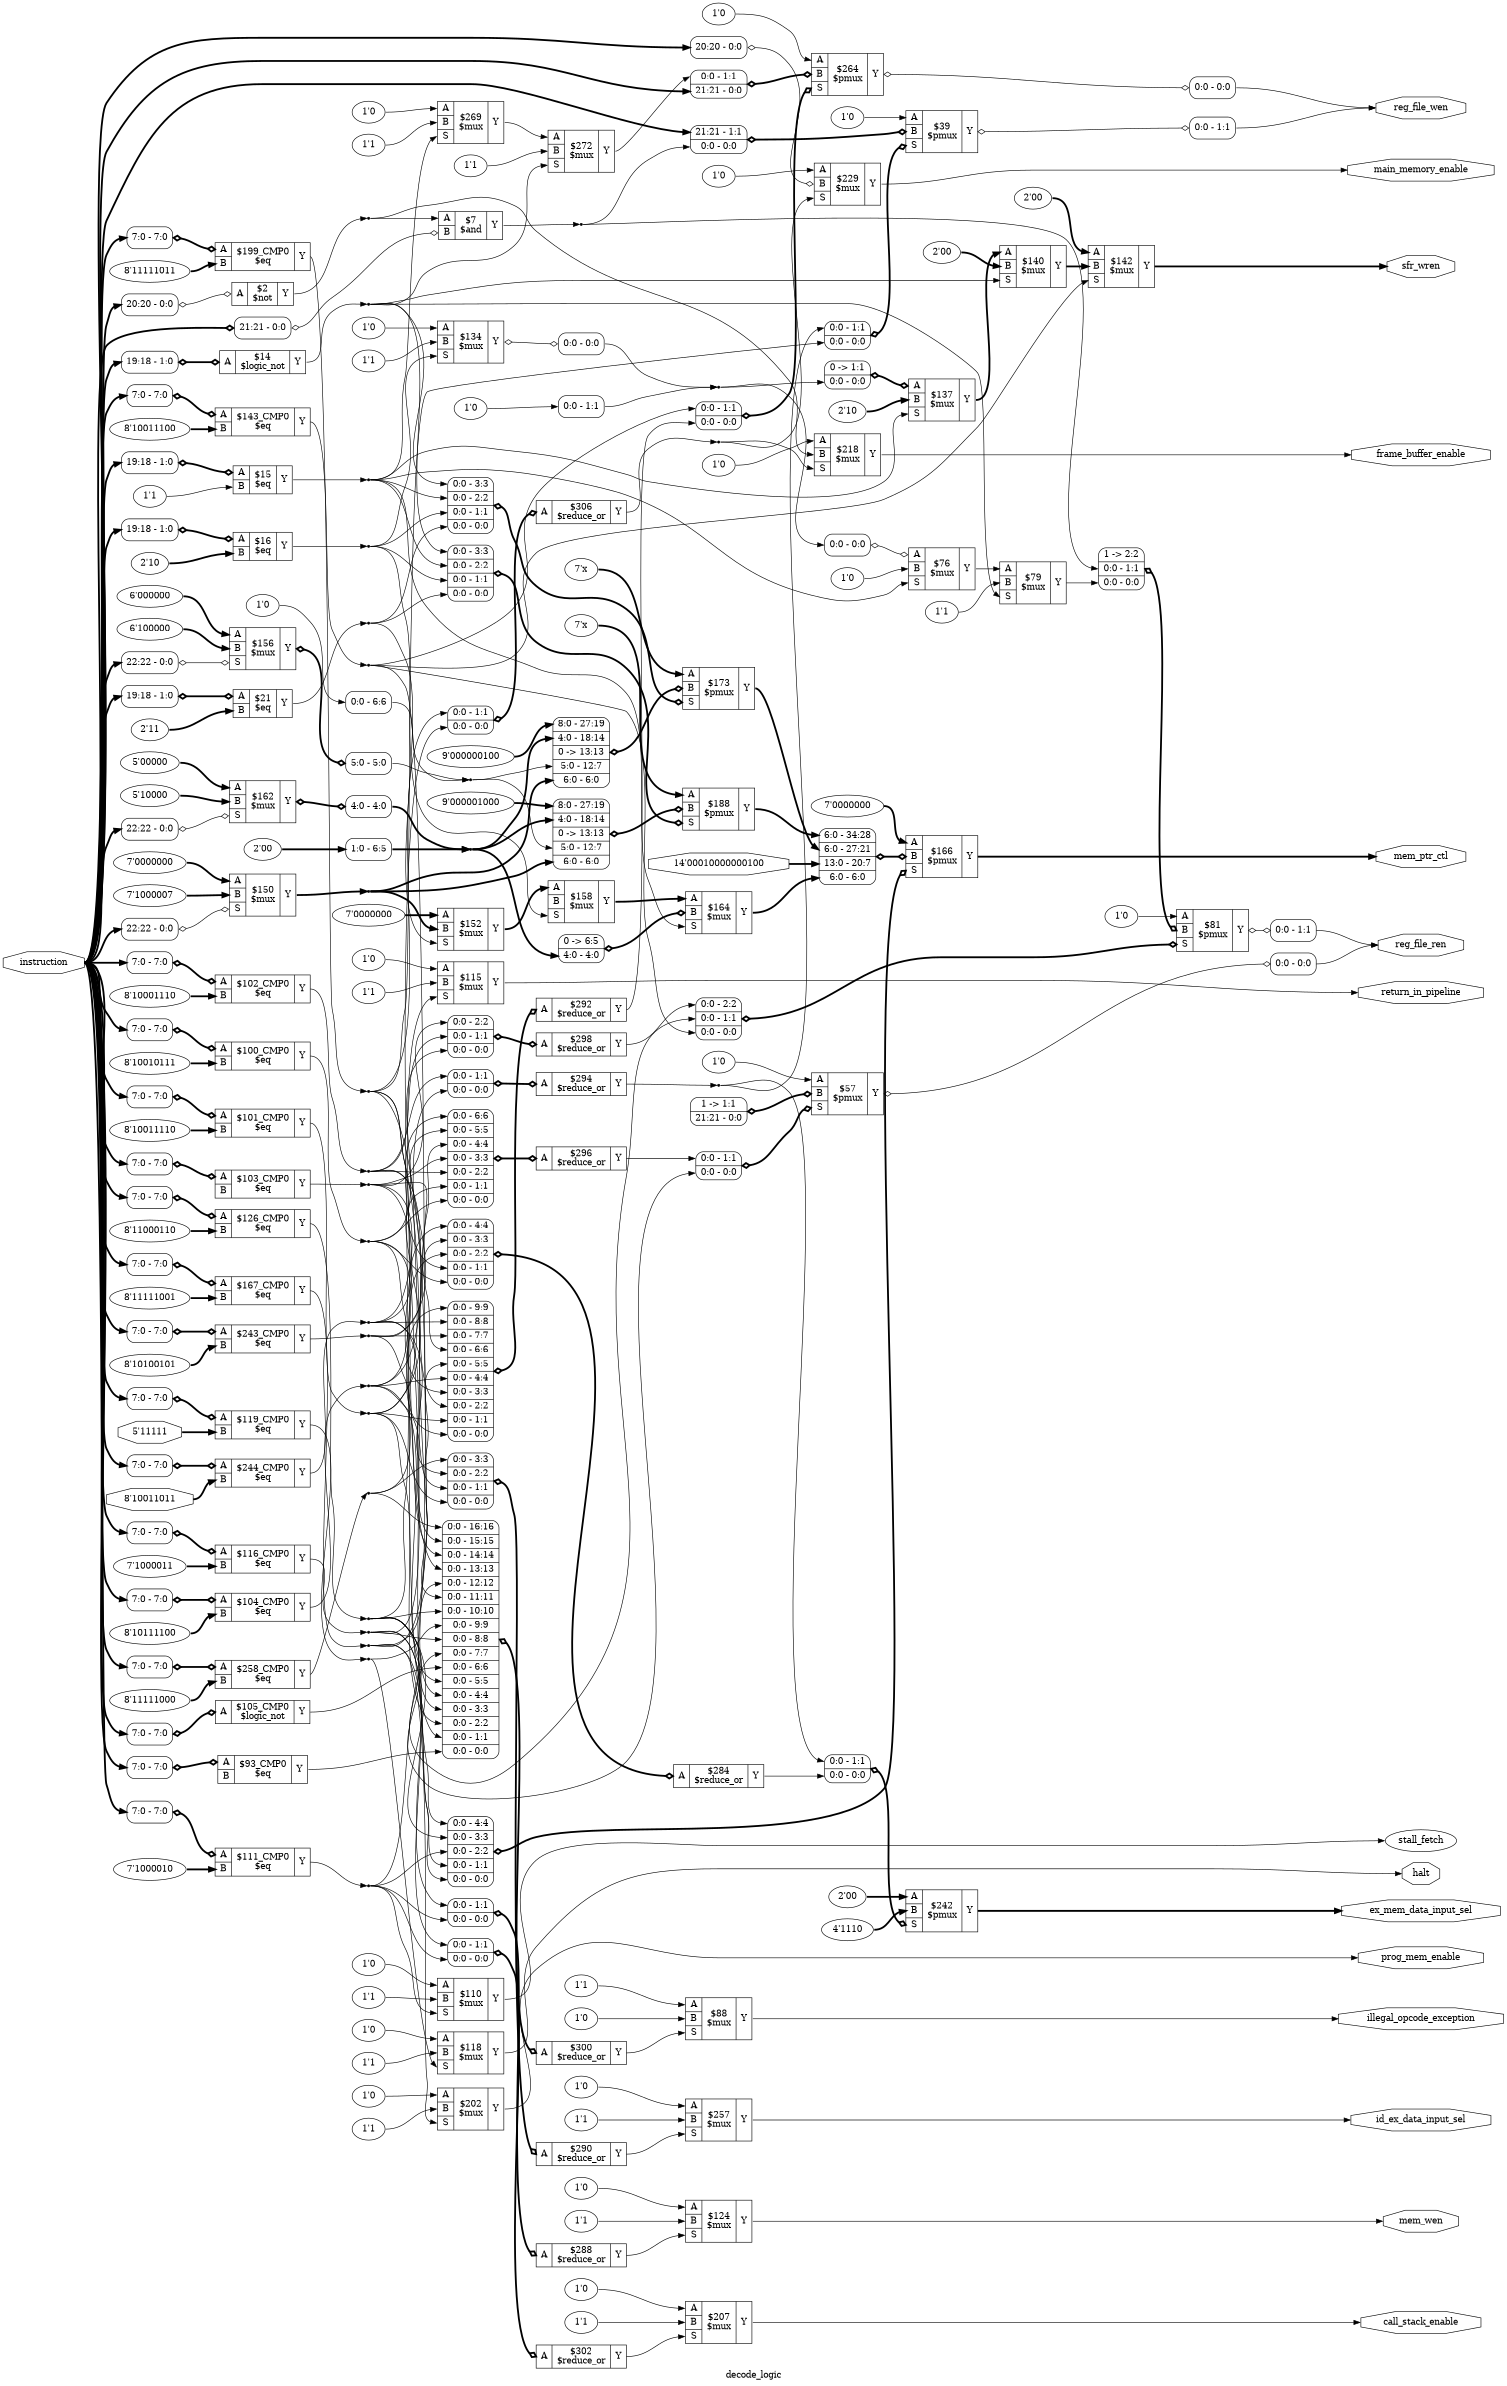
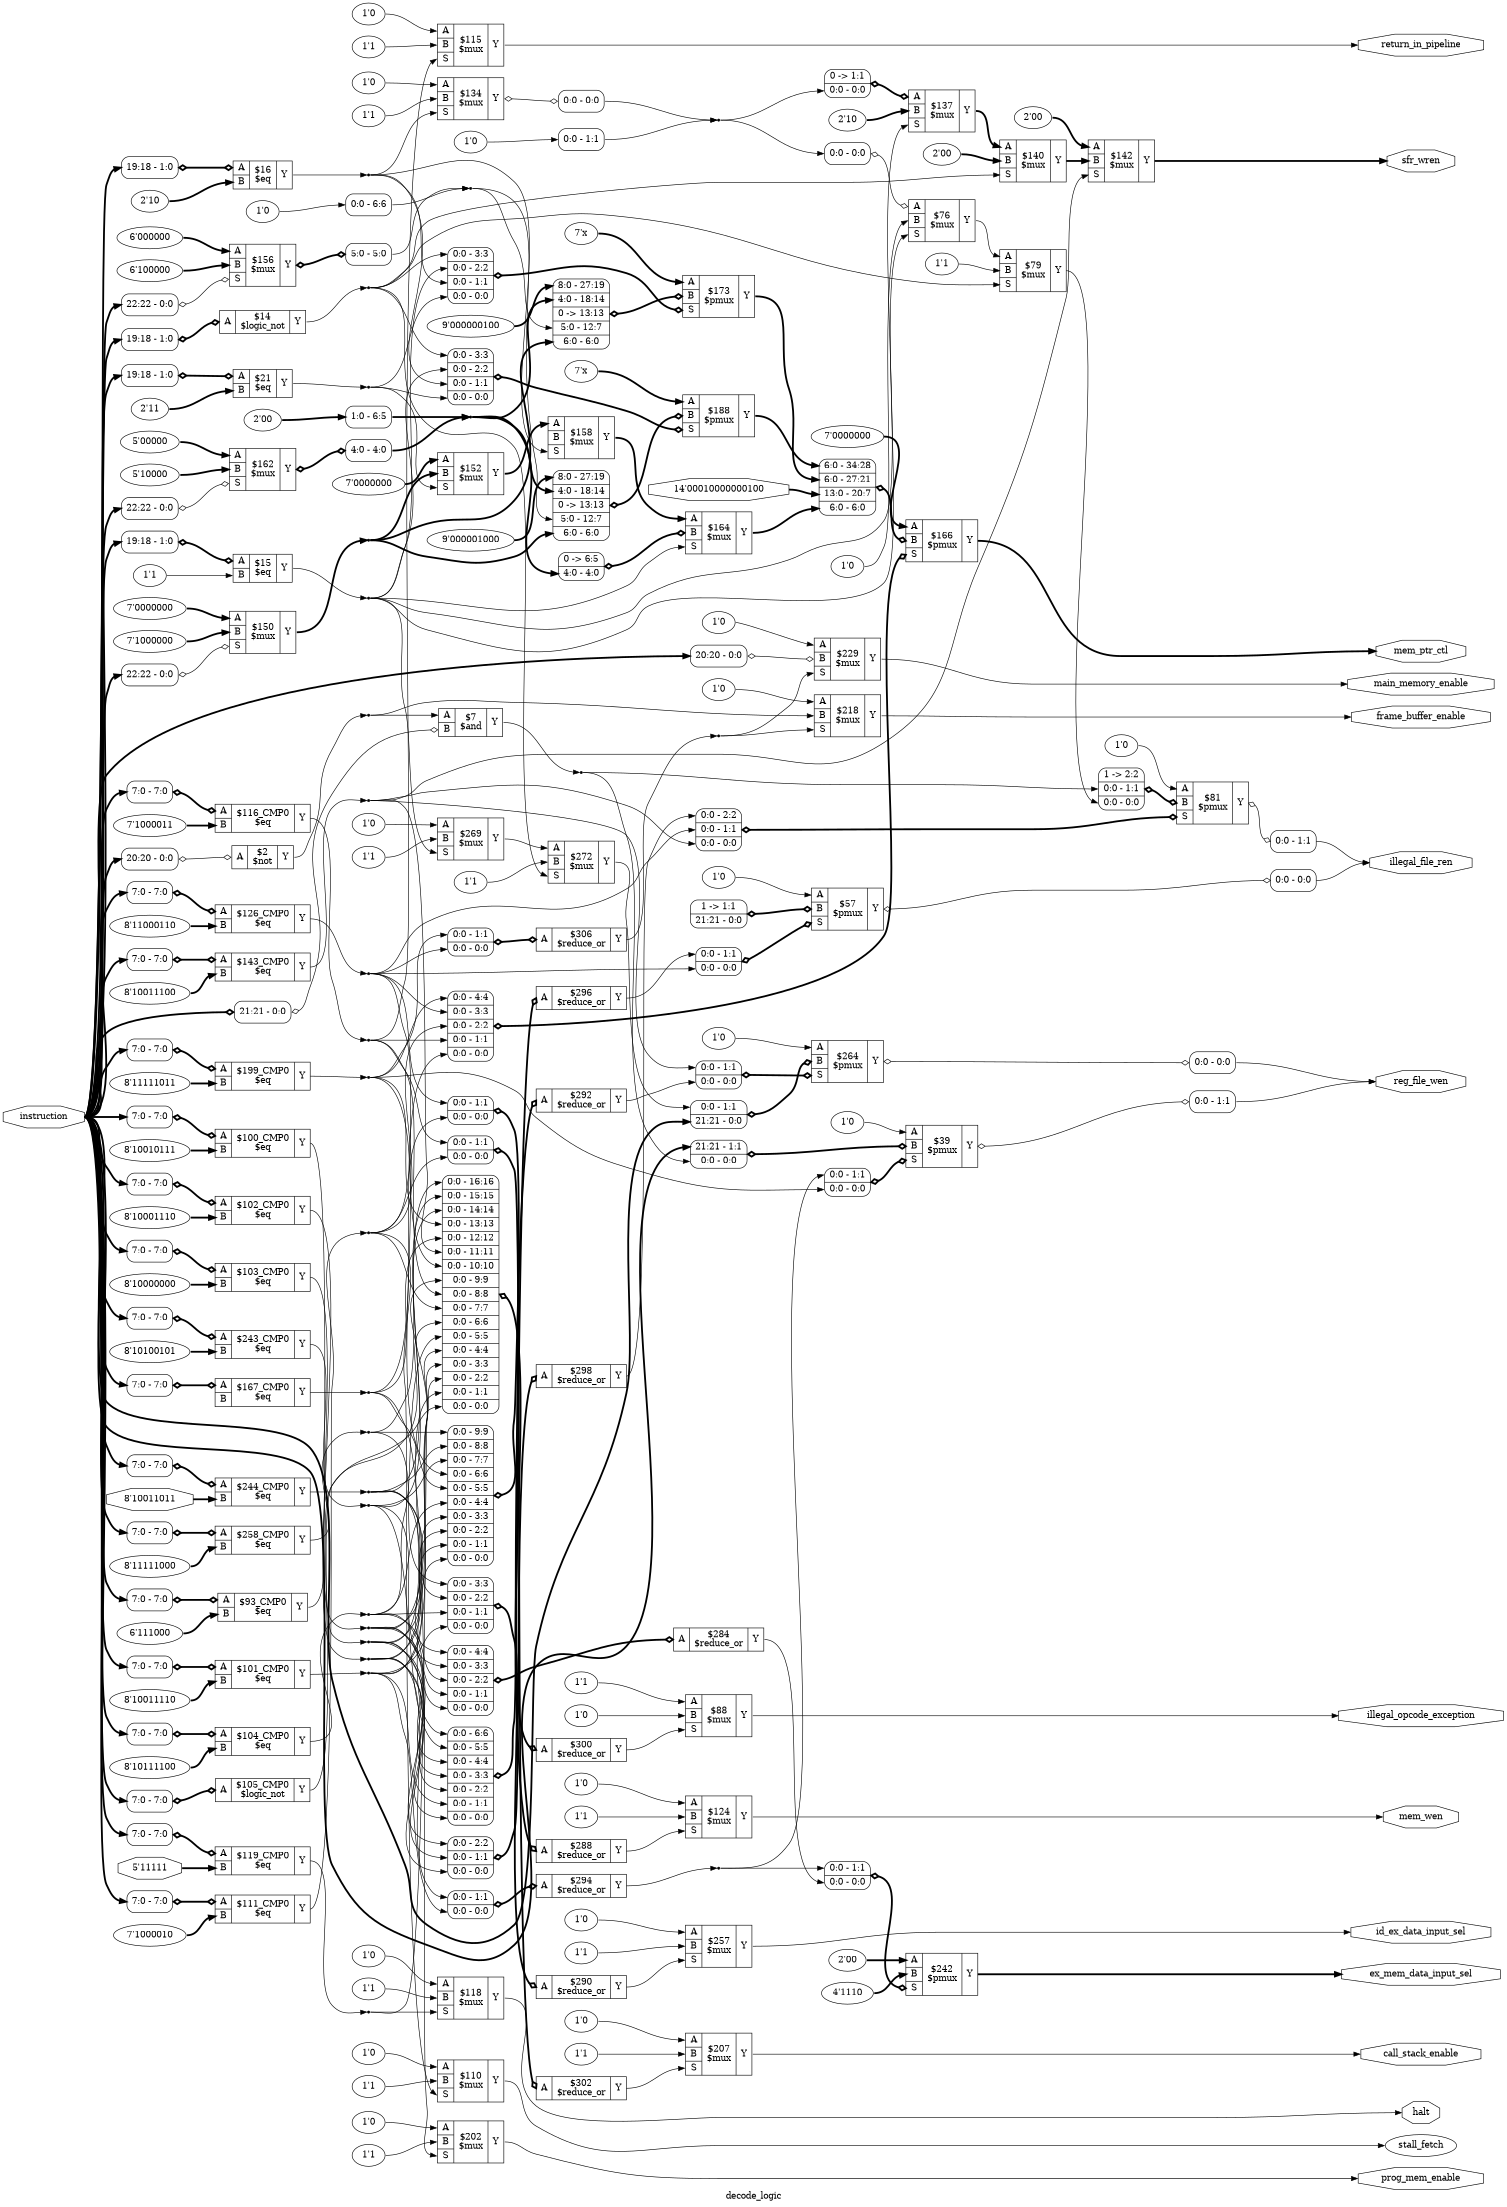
node "7'1000007": label "7'1000007" -> "7'1000000"
node "reg_file_ren": label "reg_file_ren" -> "illegal_file_ren"
node "8'10000000": added
node "8'11111001": removed
node "6'111000": added
